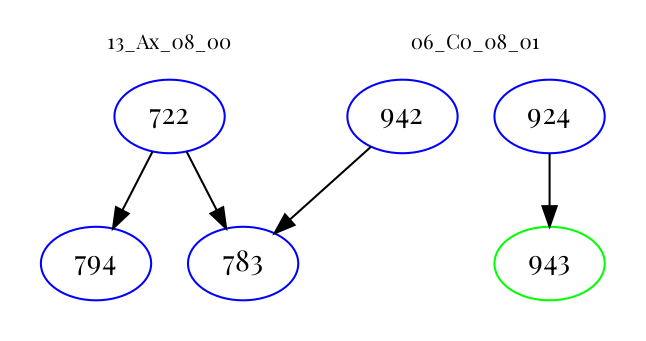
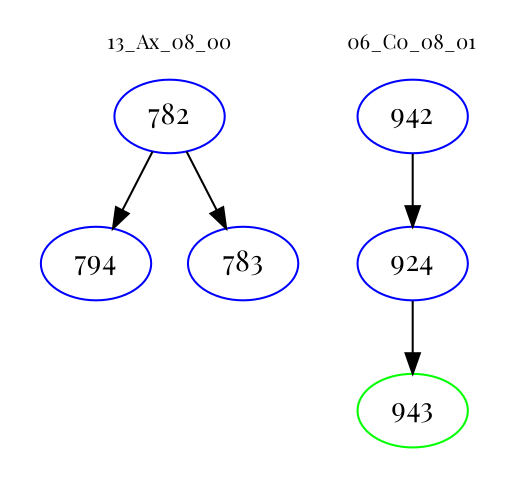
node "722": label "722" -> "782"
edge "942" -> "783": now "942" -> "924"
